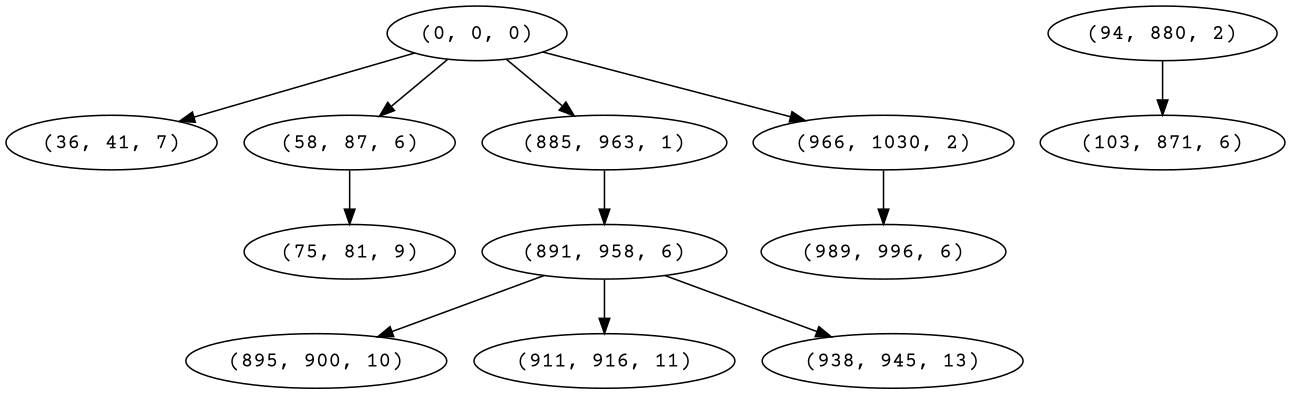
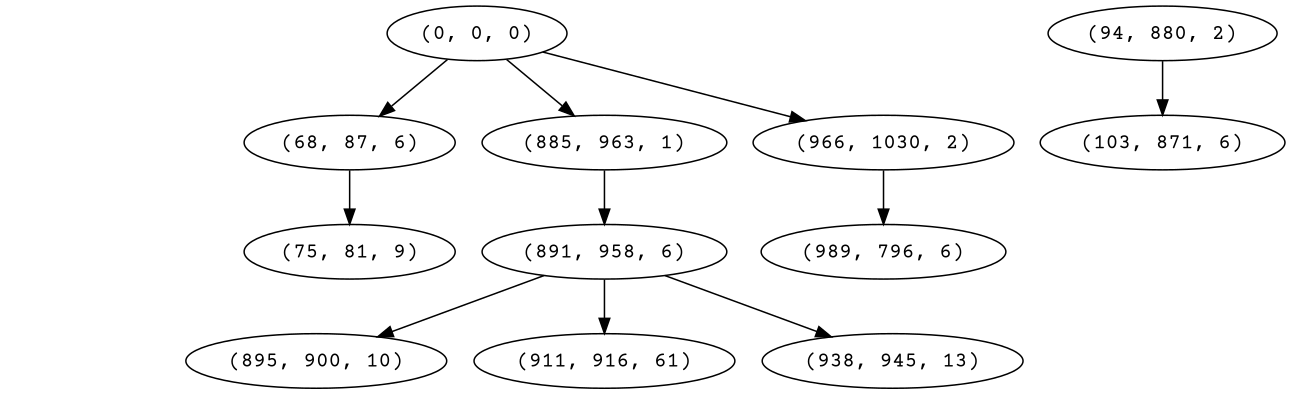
node "(36, 41, 7)": removed
node "(58, 87, 6)": label "(58, 87, 6)" -> "(68, 87, 6)"
node "(989, 996, 6)": label "(989, 996, 6)" -> "(989, 796, 6)"
node "(911, 916, 11)": label "(911, 916, 11)" -> "(911, 916, 61)"
